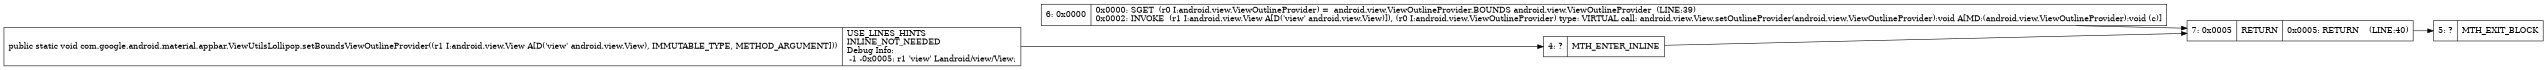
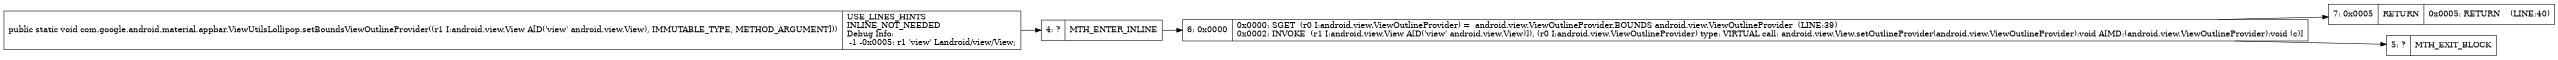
edge "7: 0x0005" -> "5: ?": now "6: 0x0000" -> "5: ?"
edge "4: ?" -> "7: 0x0005": now "4: ?" -> "6: 0x0000"
